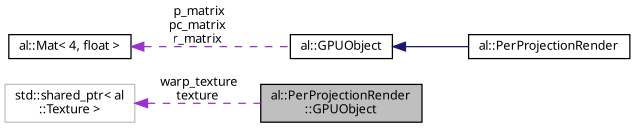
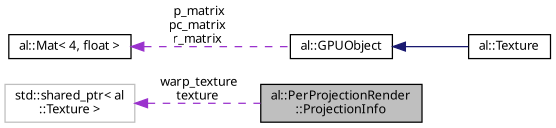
node "al::PerProjectionRender": label "al::PerProjectionRender" -> "al::Texture"
node "al::PerProjectionRender ::GPUObject": label "al::PerProjectionRender ::GPUObject" -> "al::PerProjectionRender ::ProjectionInfo"
